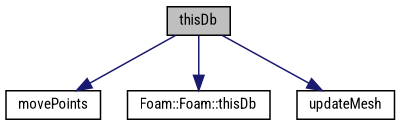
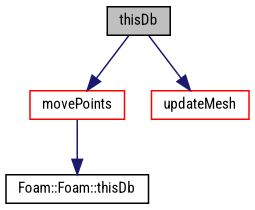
edge "thisDb" -> "Foam::Foam::thisDb": now "movePoints" -> "Foam::Foam::thisDb"
node "movePoints": color black -> red
node "updateMesh": color black -> red
